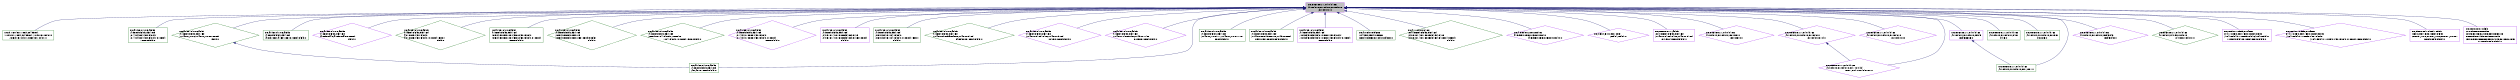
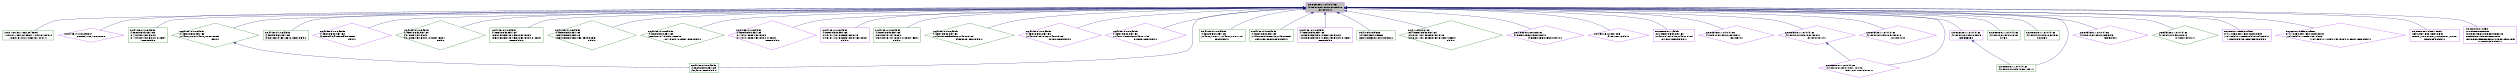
node "src/finiteVolume/cfdTools /general/MRF/MRFZone.H": added
node "src/mesh/extrudeModel /radial/radial.H": label "src/mesh/extrudeModel /radial/radial.H" -> "src/mesh/extrudeModel /fixedMean/radial.H"
